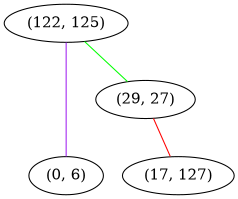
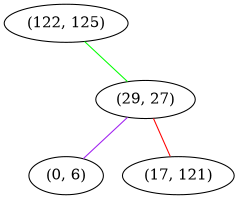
edge "(122, 125)" -- "(0, 6)": now "(29, 27)" -- "(0, 6)"
node "(17, 127)": label "(17, 127)" -> "(17, 121)"
